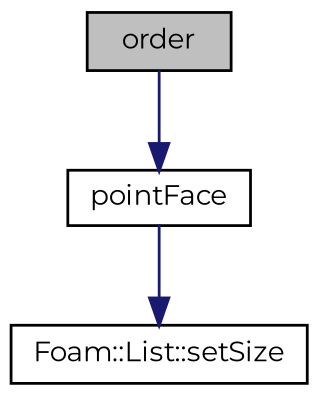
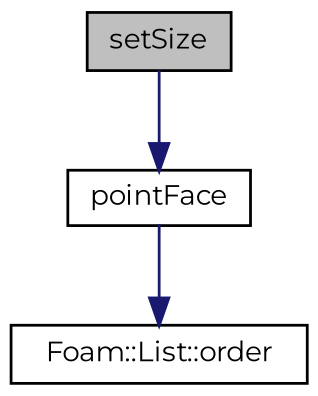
node "order": label "order" -> "setSize"
node "Foam::List::setSize": label "Foam::List::setSize" -> "Foam::List::order"
